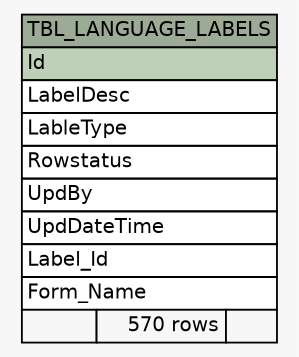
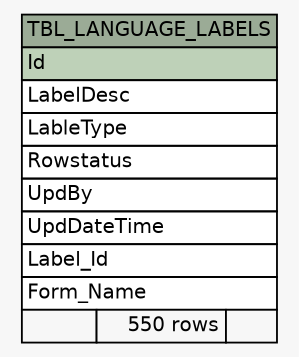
node "TBL_LANGUAGE_LABELS": text "570 rows" -> "550 rows"
